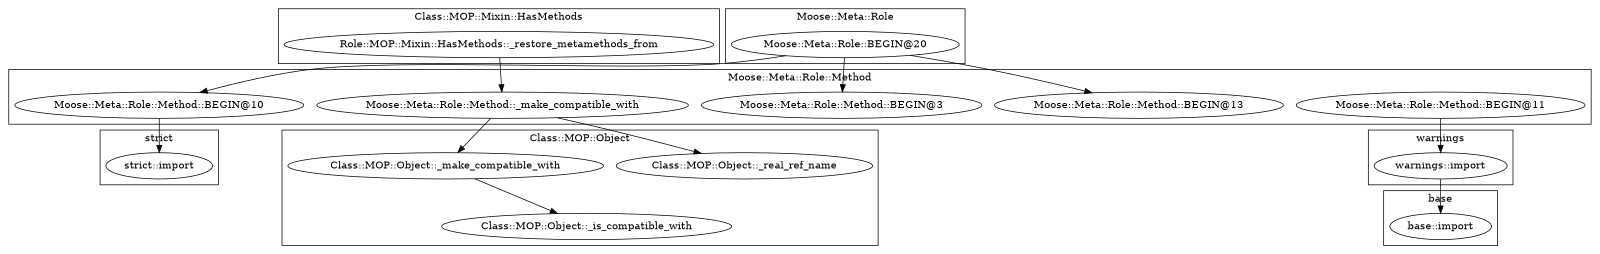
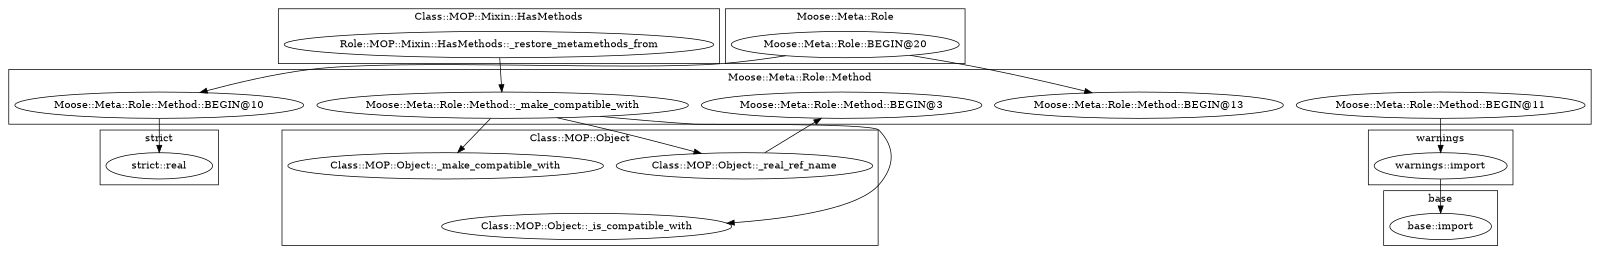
edge "Moose::Meta::Role::BEGIN@20" -> "Moose::Meta::Role::Method::BEGIN@3": now "Class::MOP::Object::_real_ref_name" -> "Moose::Meta::Role::Method::BEGIN@3"
node "strict::import": label "strict::import" -> "strict::real"
edge "Class::MOP::Object::_make_compatible_with" -> "Class::MOP::Object::_is_compatible_with": now "Moose::Meta::Role::Method::_make_compatible_with" -> "Class::MOP::Object::_is_compatible_with"
